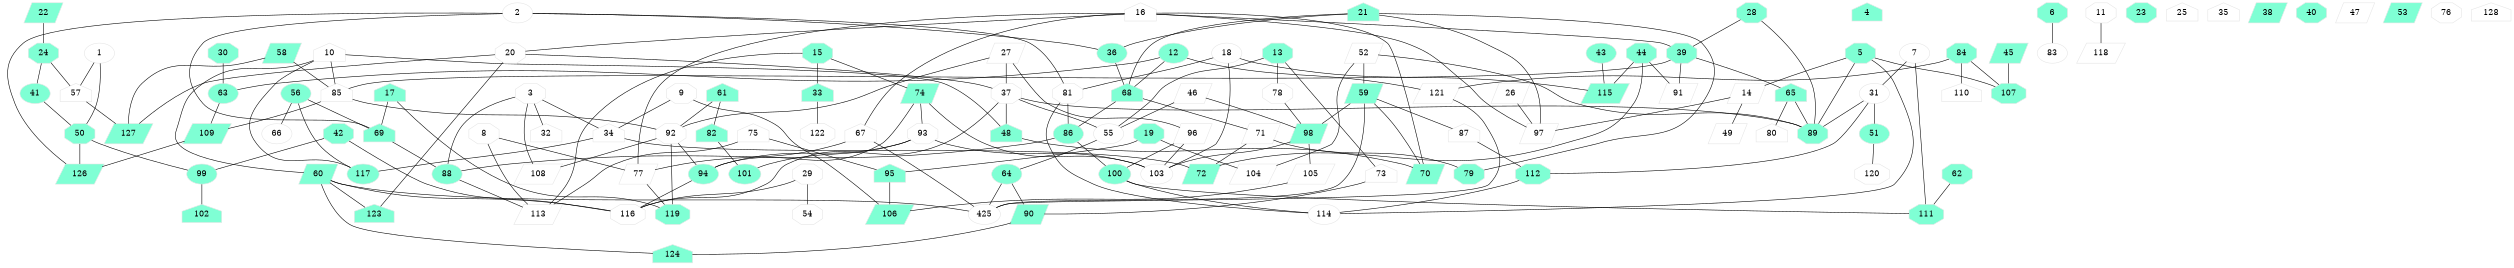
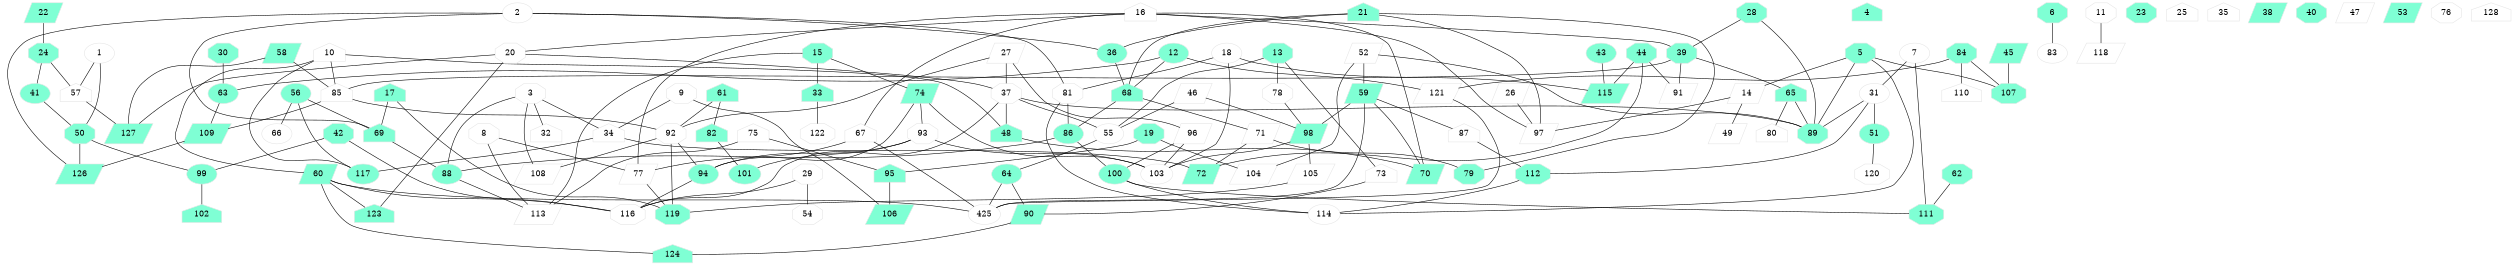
edge "105" -- "106": now "105" -- "119"
